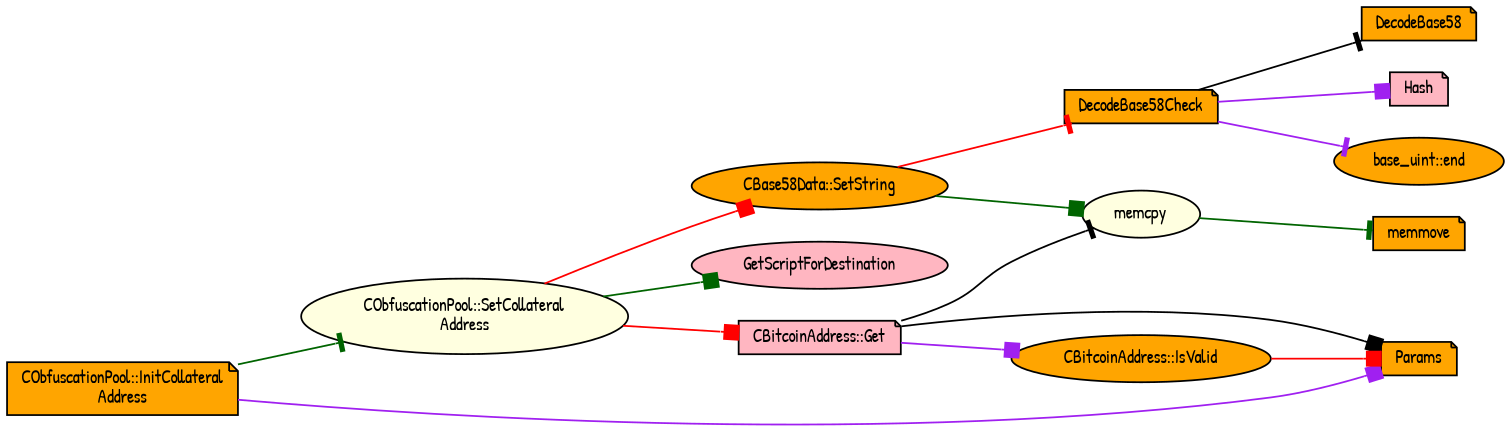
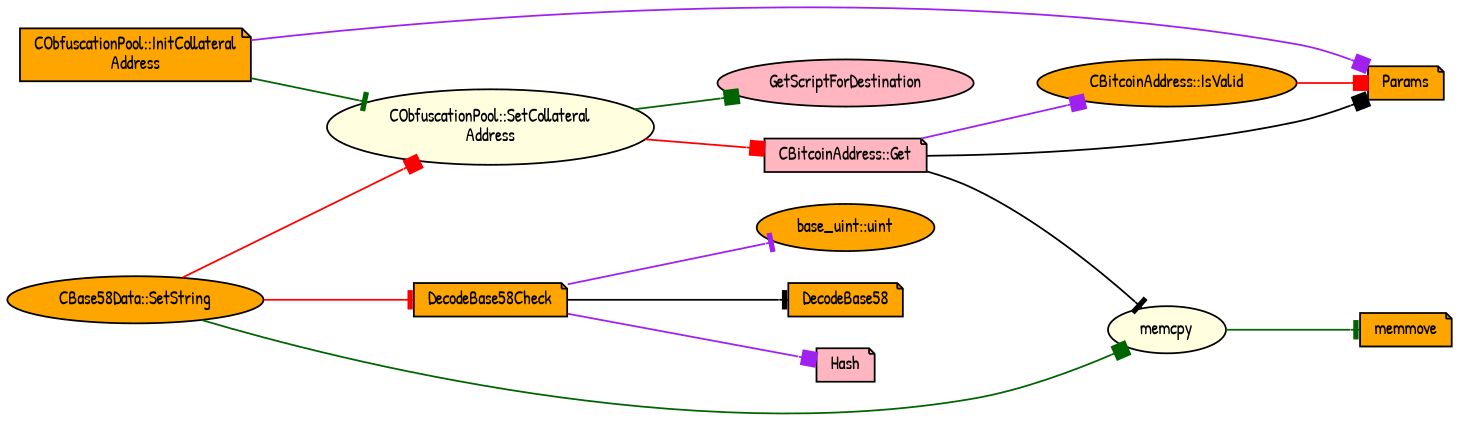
node "base_uint::end": label "base_uint::end" -> "base_uint::uint"
edge "CObfuscationPool::SetCollateral Address" -> "CBase58Data::SetString": reversed
